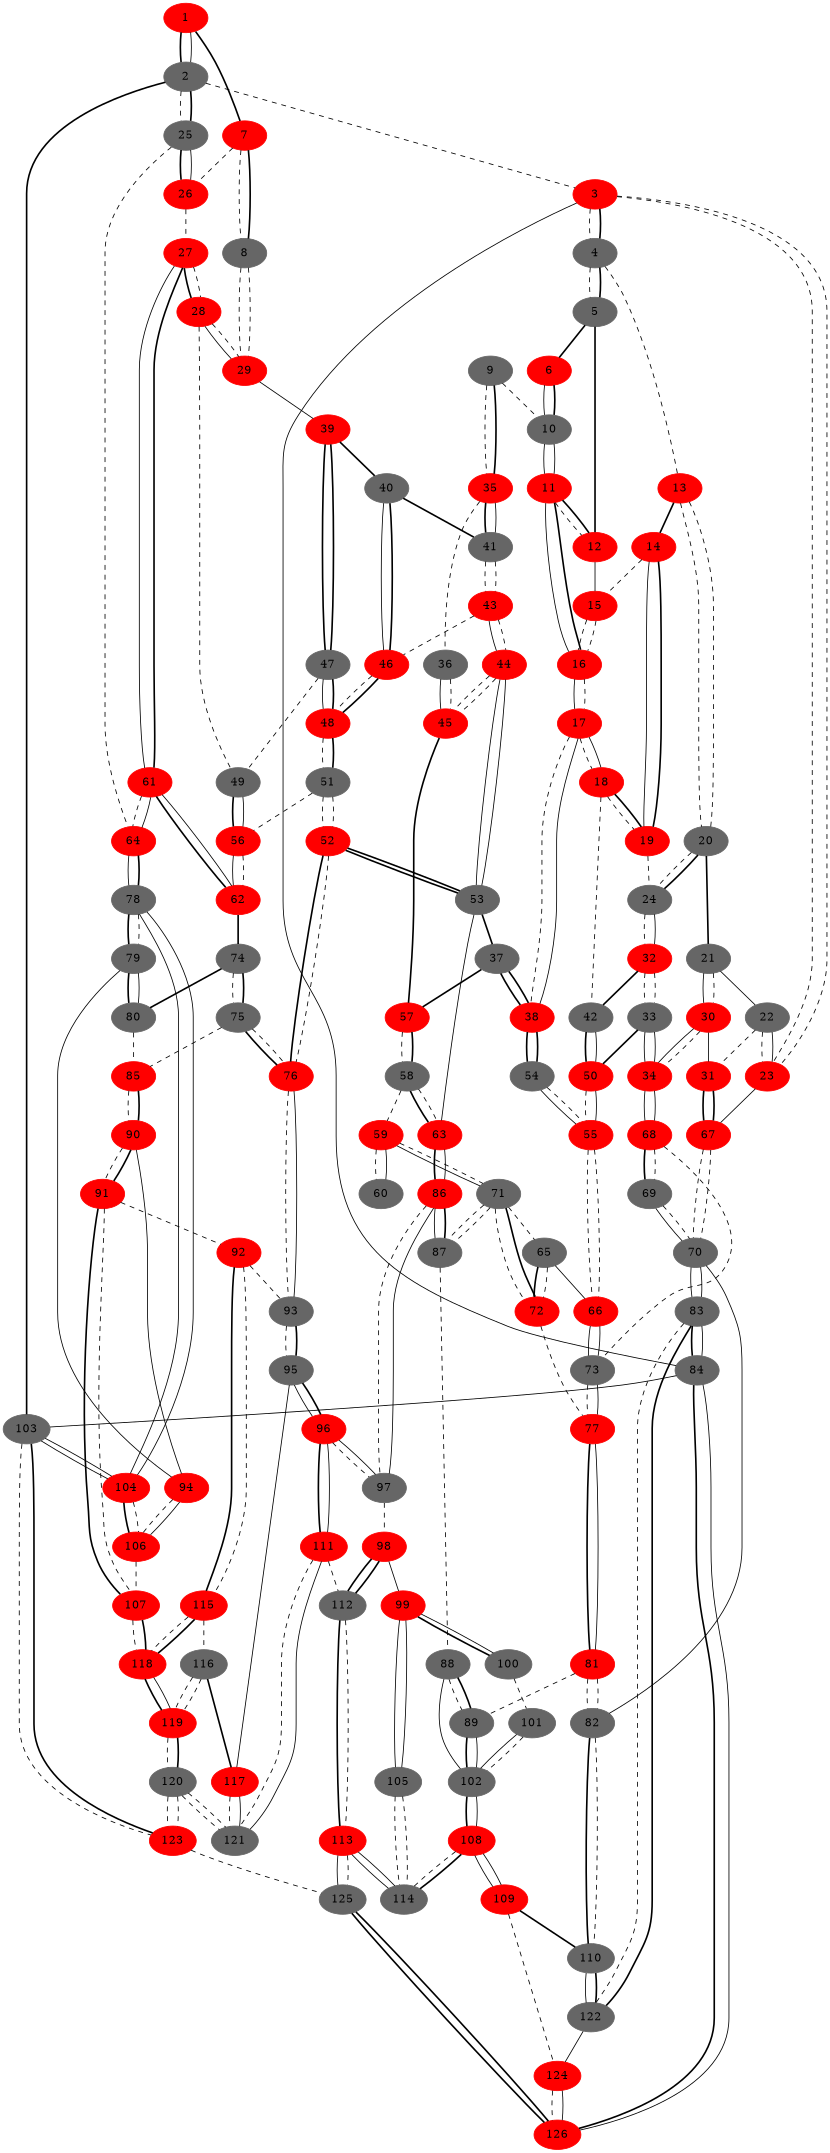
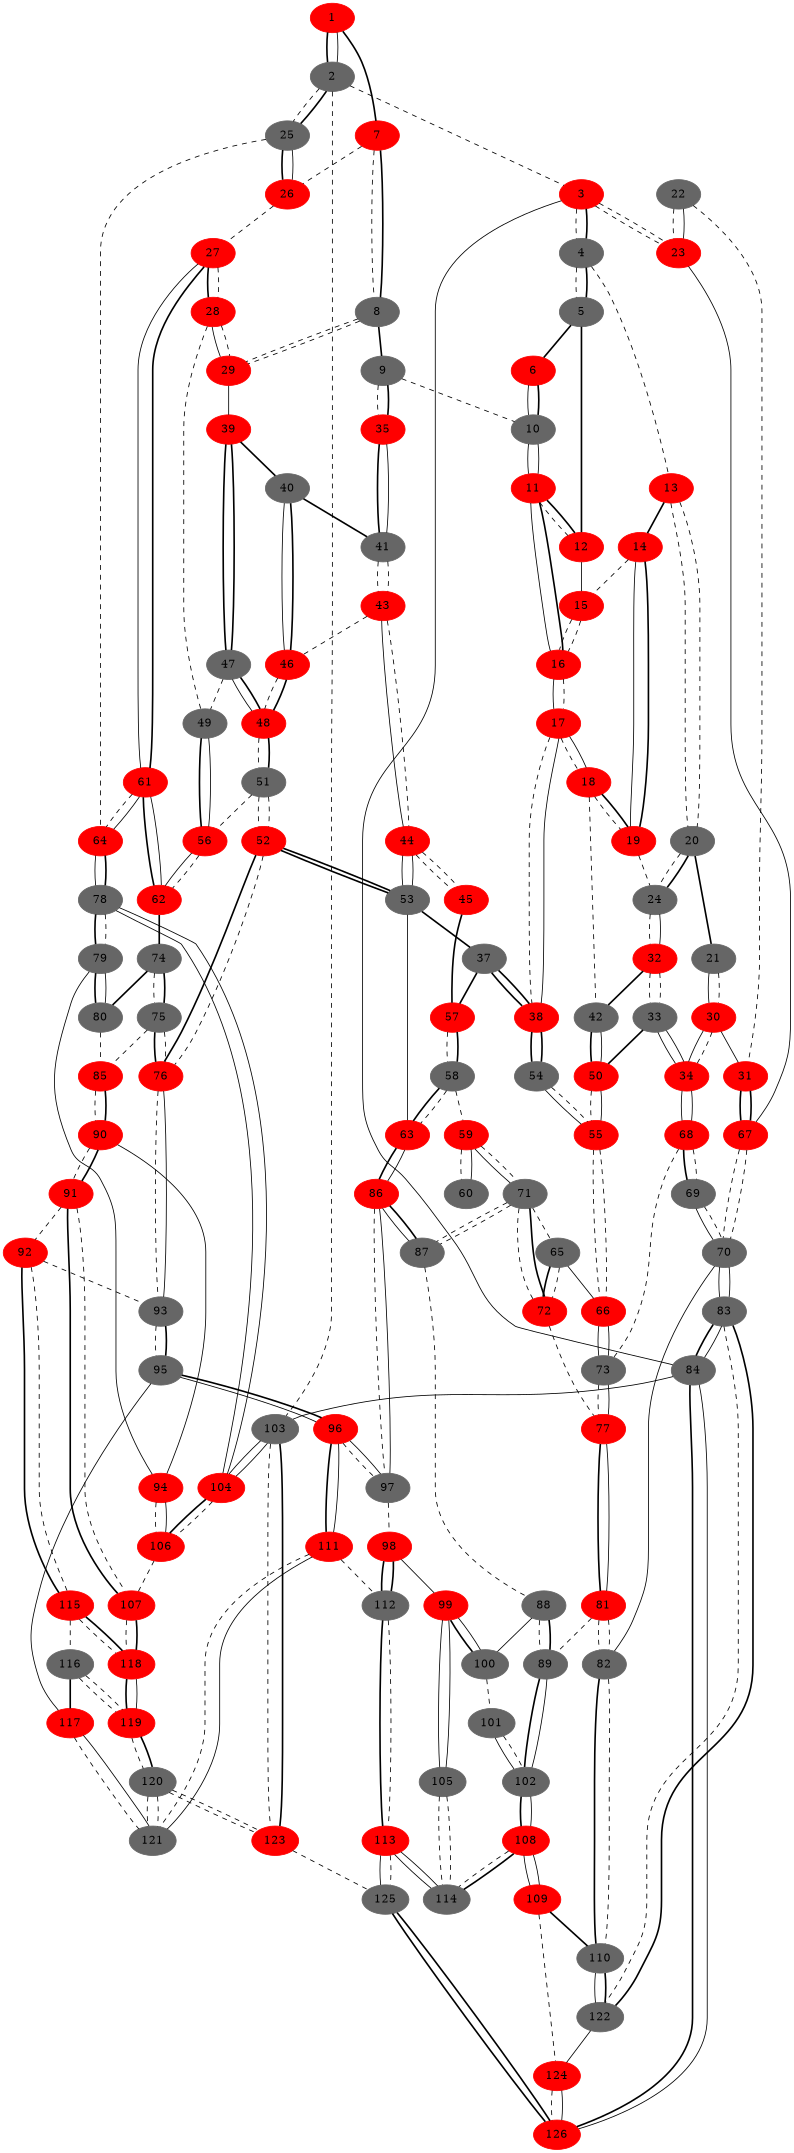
edge "8" -- "9": added
node "36": removed
edge "2" -- "103": style bold -> dashed
edge "21" -- "22": removed
edge "88" -- "102": now "88" -- "100"
